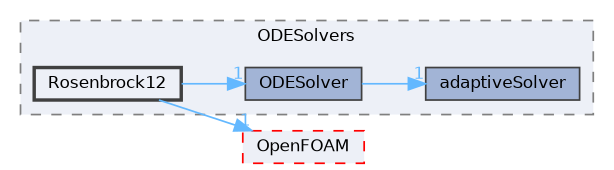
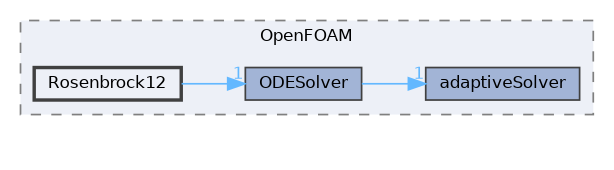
cluster "ODESolvers": label "ODESolvers" -> "OpenFOAM"
node "OpenFOAM": removed
